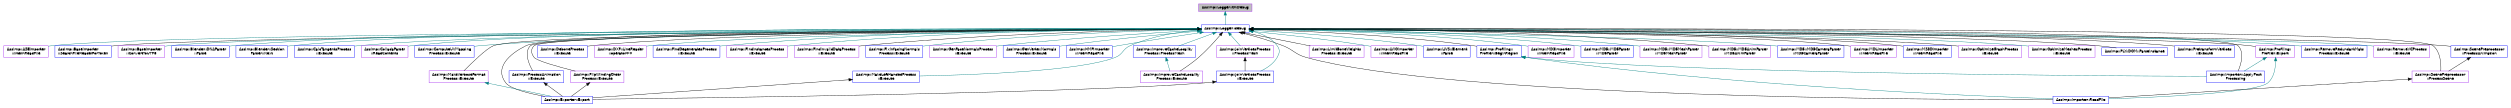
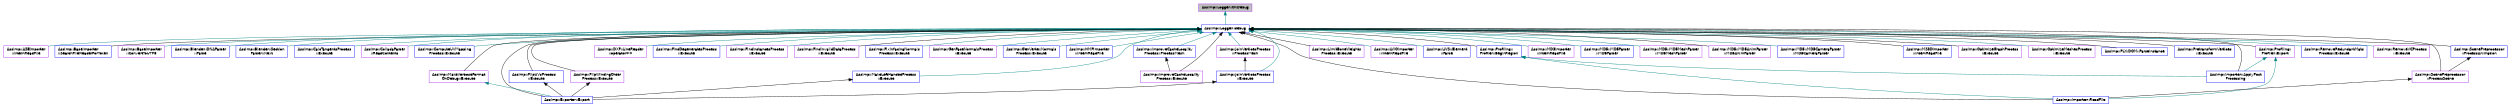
node "Assimp::DeboneProcess ::Execute": removed
node "Assimp::MDLImporter ::InternReadFile": removed
edge "Assimp::ImproveCacheLocality Process::Execute" -> "Assimp::ImproveCacheLocality Process::ProcessMesh": color teal -> black
node "Assimp::MakeVerboseFormat Process::Execute": label "Assimp::MakeVerboseFormat Process::Execute" -> "Assimp::MakeVerboseFormat OnDebug::Execute"
node "Assimp::ProcessAnimation ::Execute": label "Assimp::ProcessAnimation ::Execute" -> "Assimp::FlipUVsProcess ::Execute"
